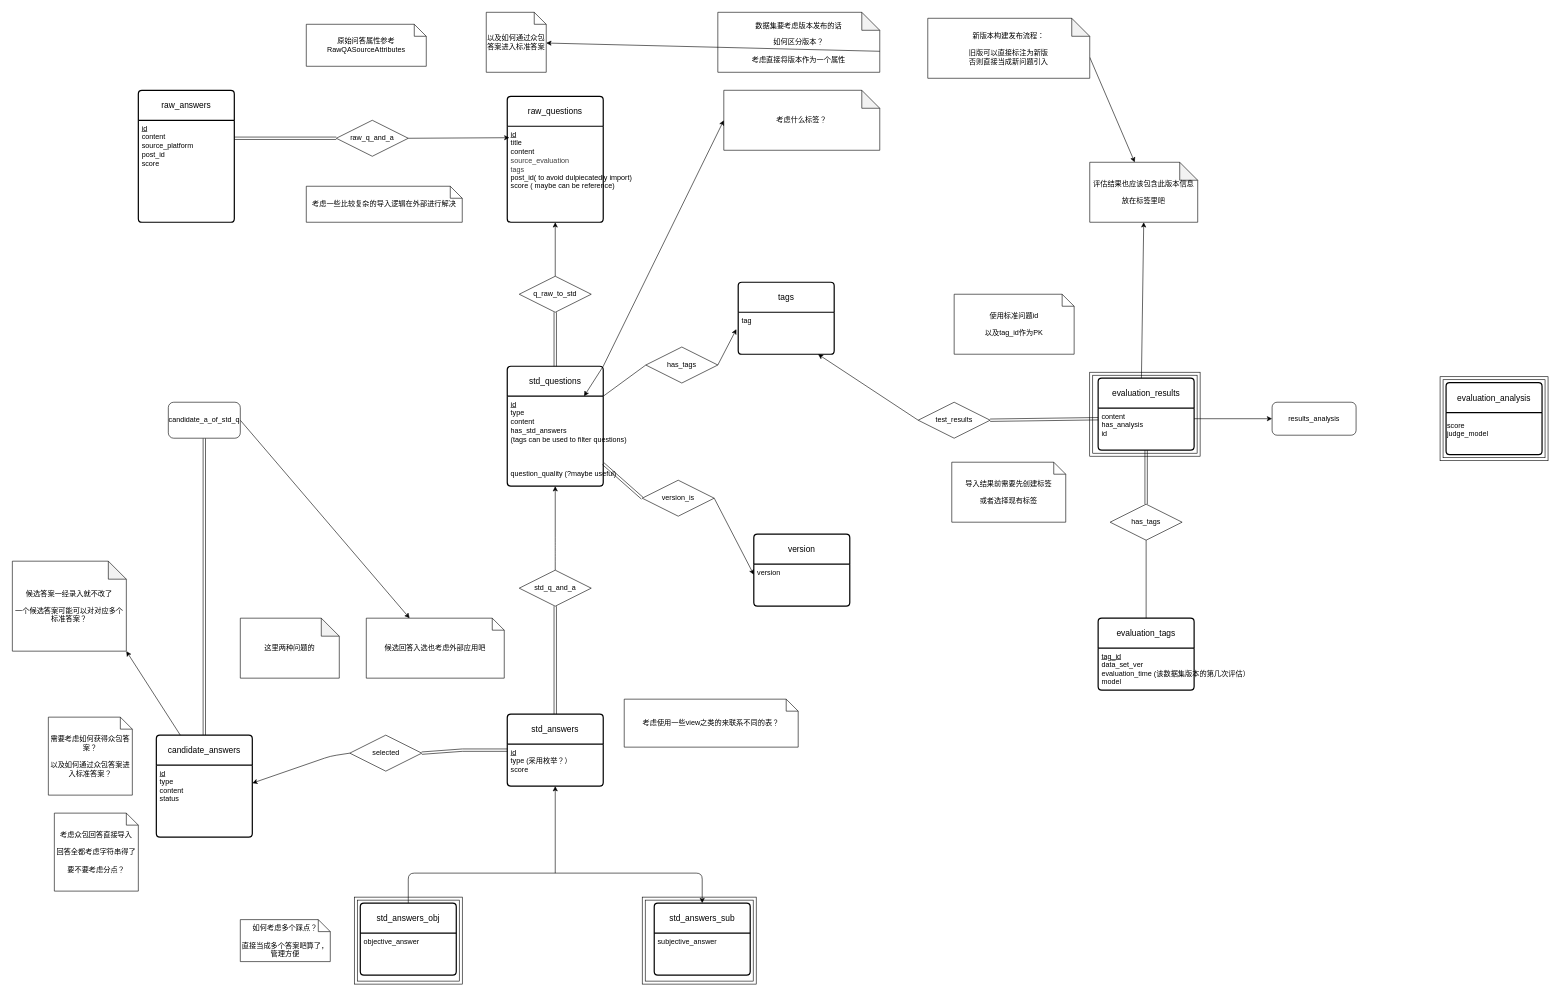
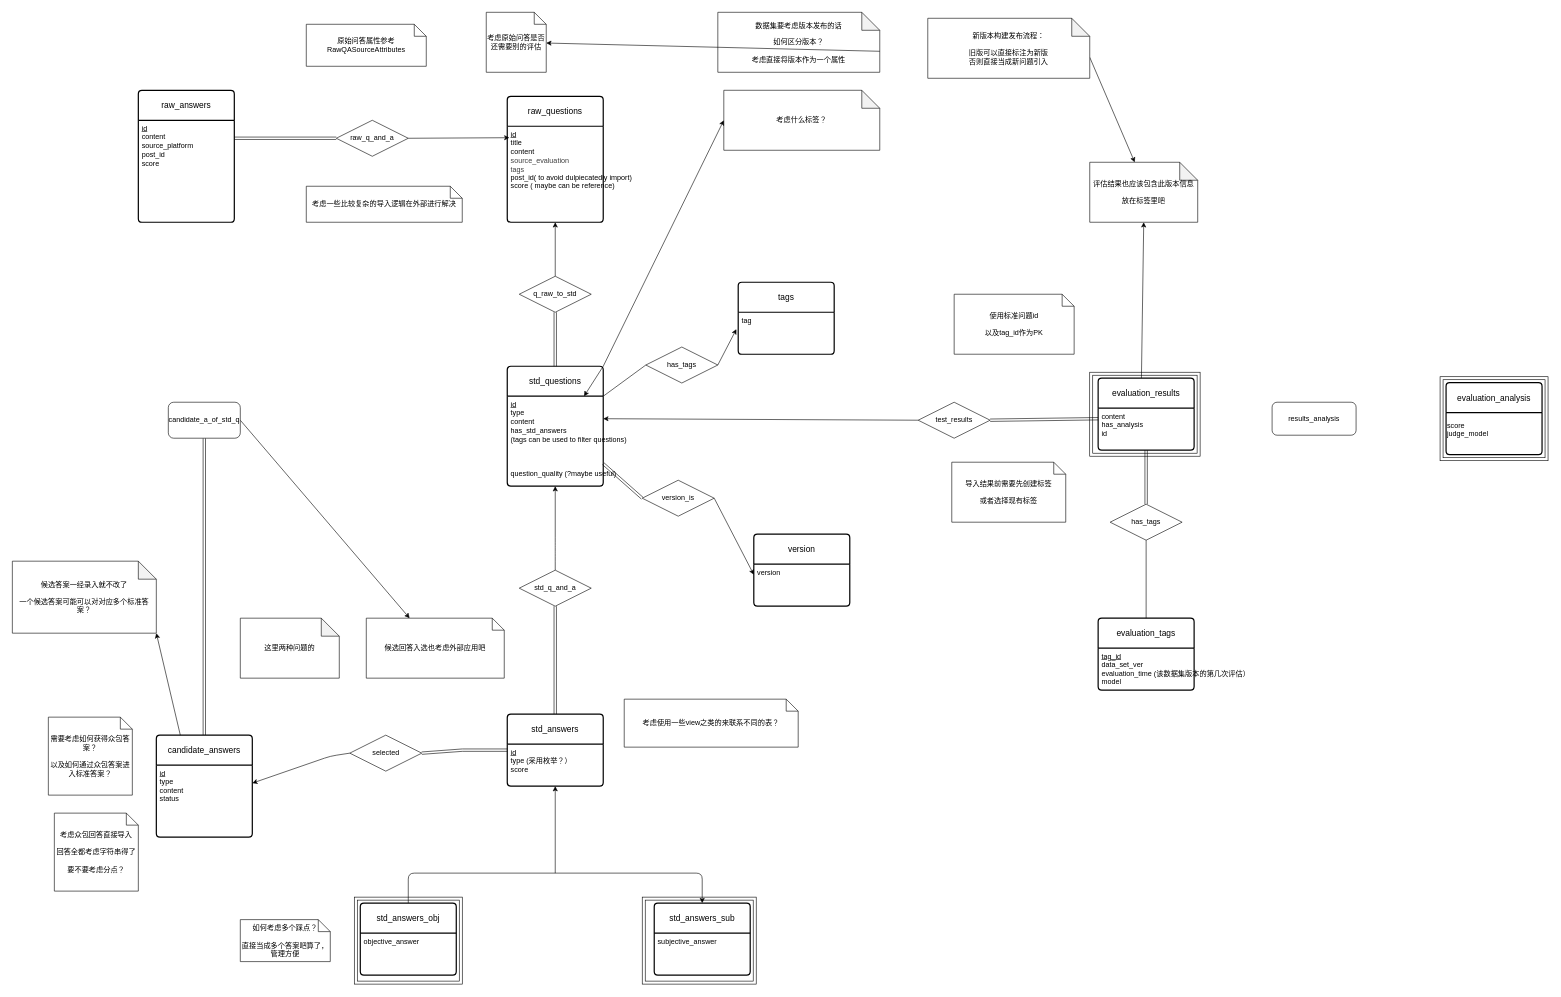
node "以及如何通过众包答案进入标准答案": label "以及如何通过众包答案进入标准答案" -> "考虑原始问答是否还需要别的评估"
edge "test_results" -> "tag": now "test_results" -> "id type content has_std_answers (tags can be used to filter questions) question_quality (?maybe useful)"
edge "content has_analysis id" -> "results_analysis": removed
node "候选答案一经录入就不改了 一个候选答案可能可以对对应多个标准答案？": size 114x90 -> 144x72
